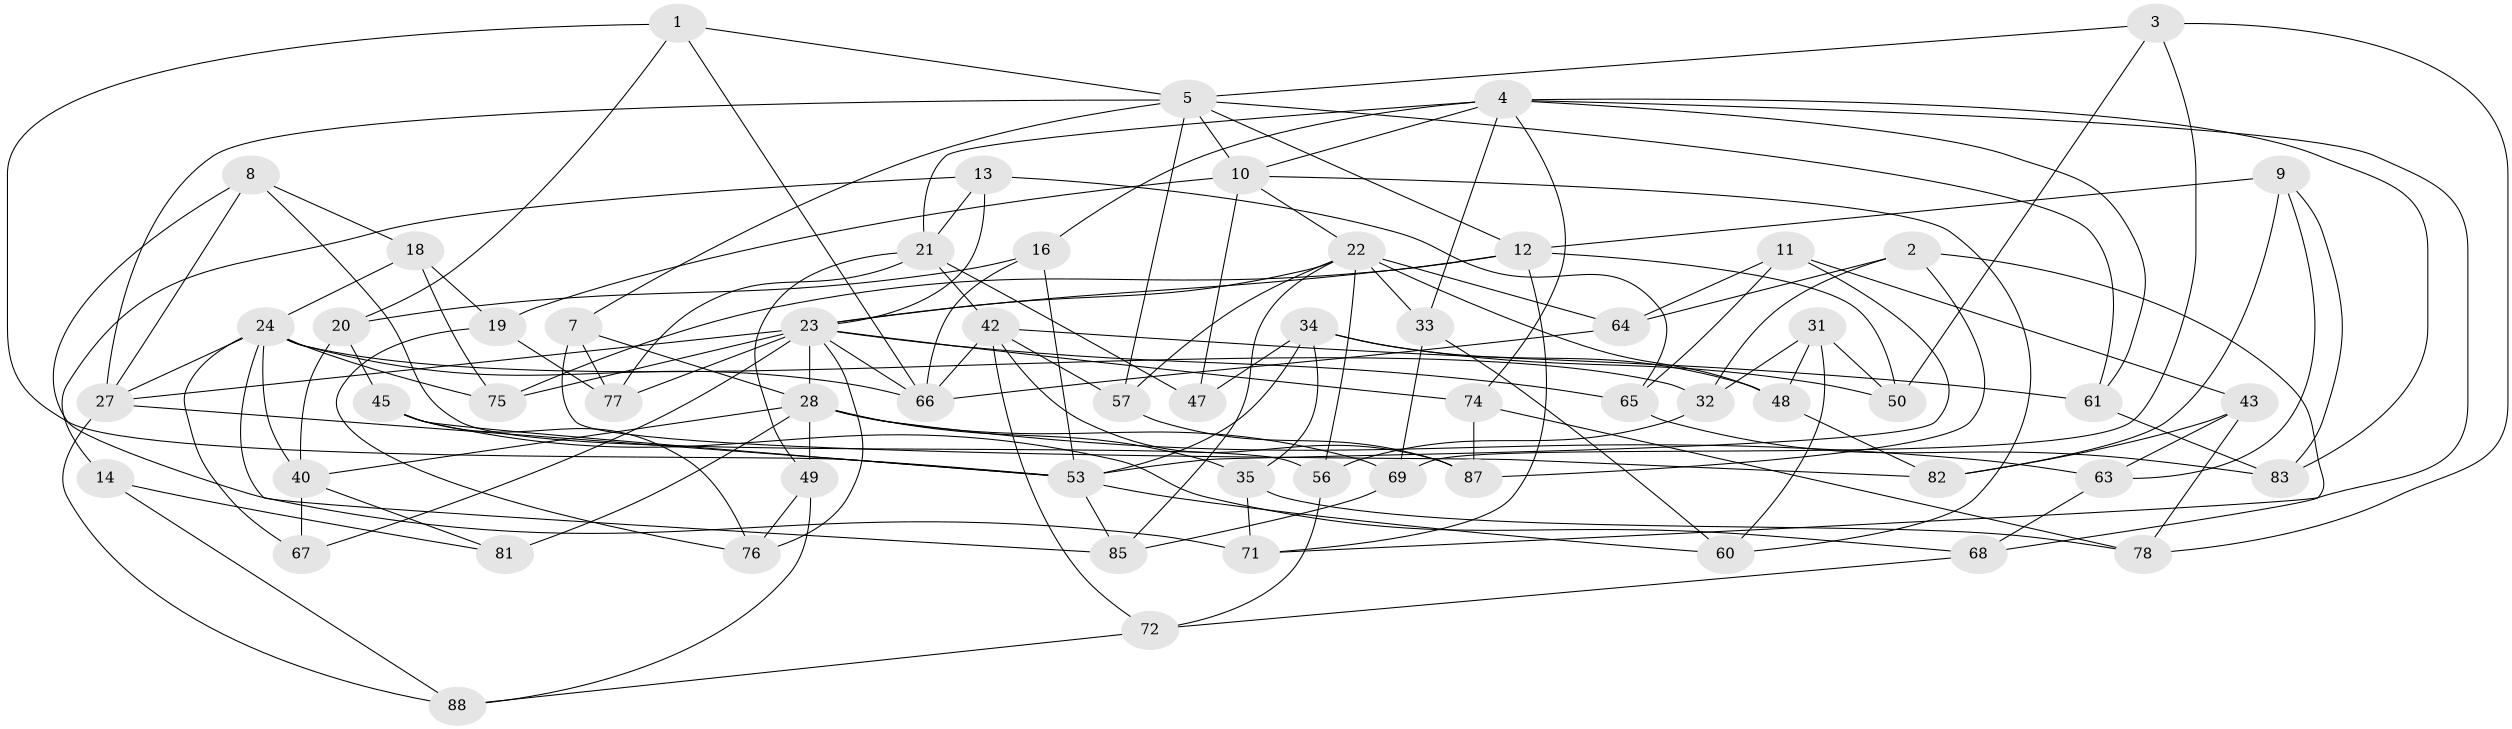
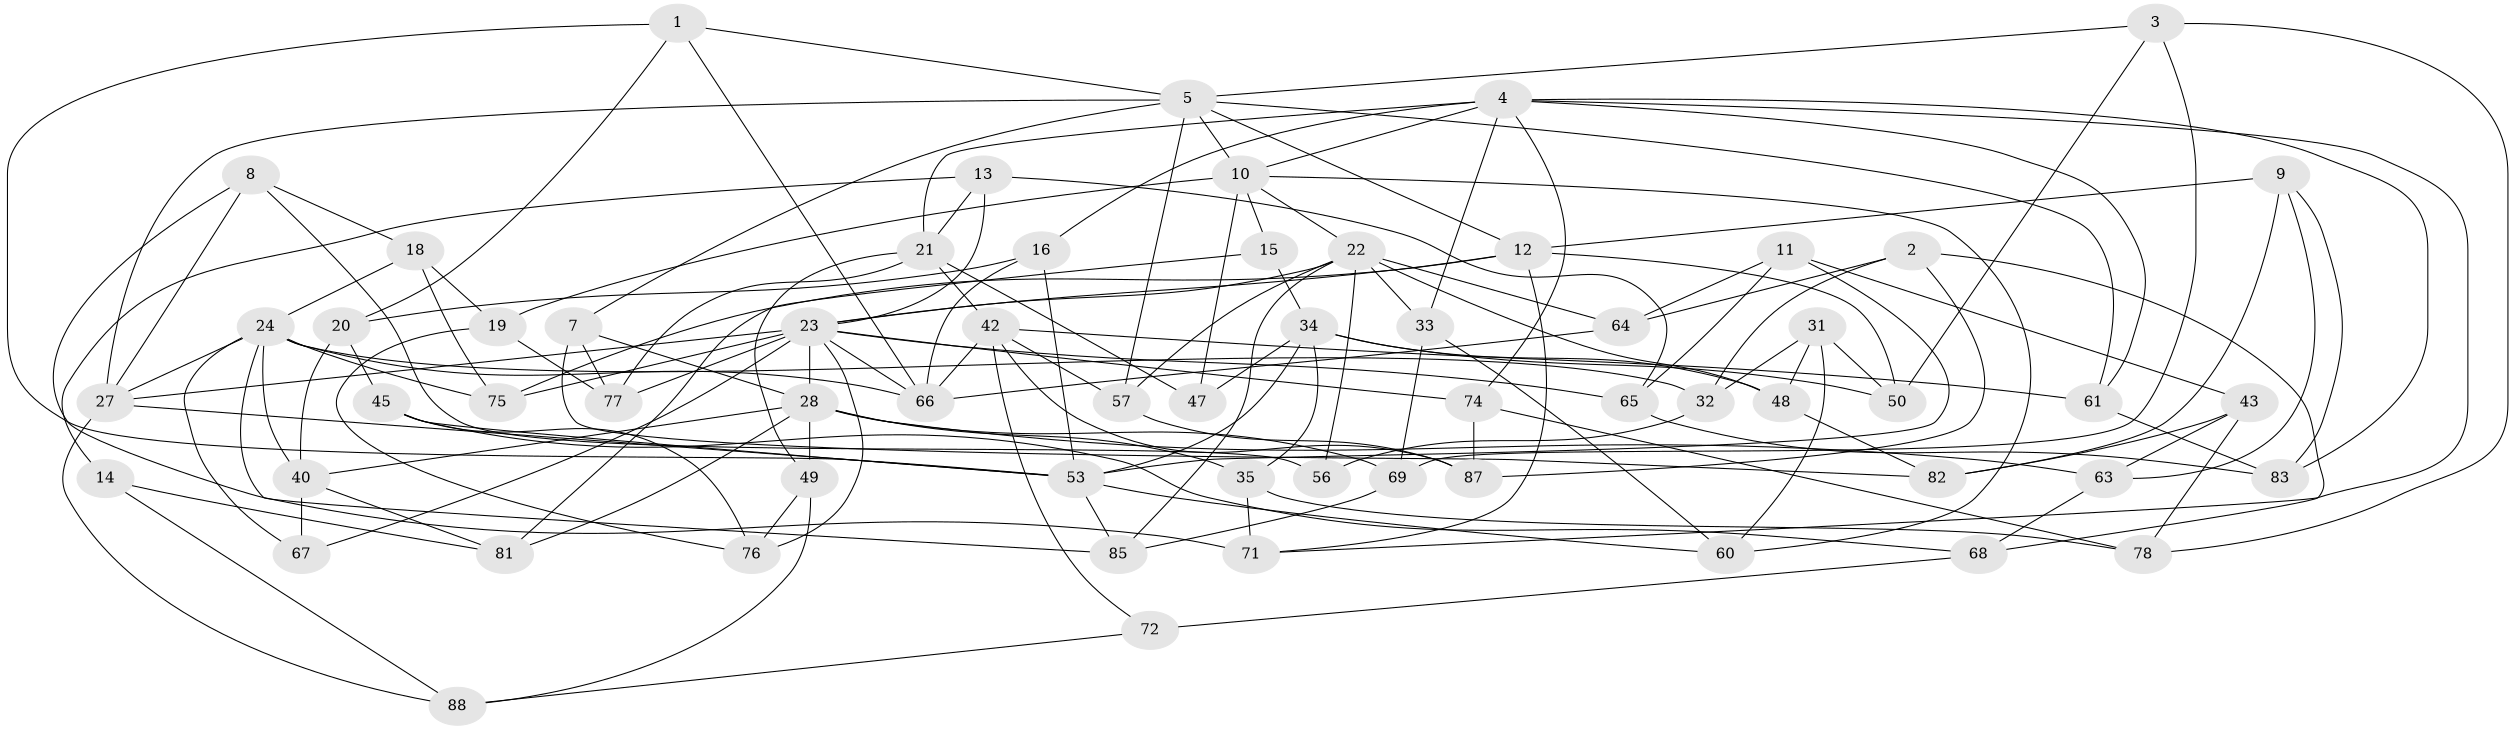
node "15": added
edge "56" -- "72": removed
